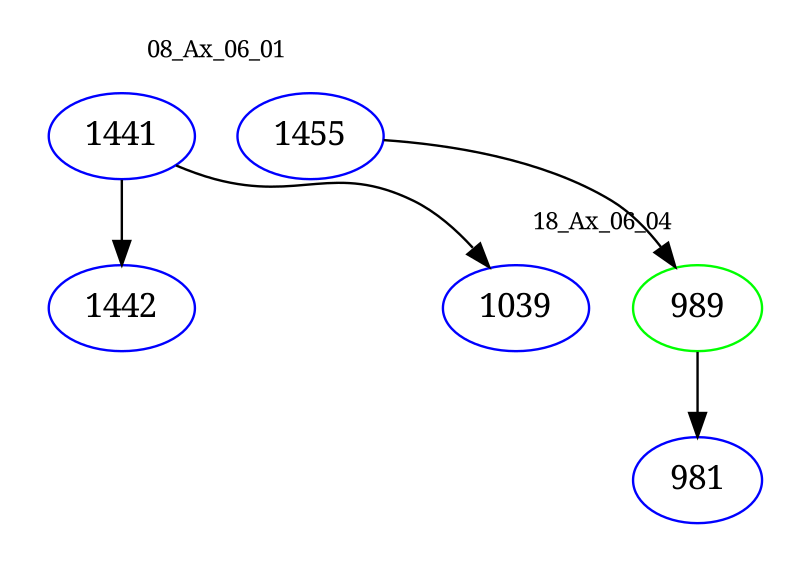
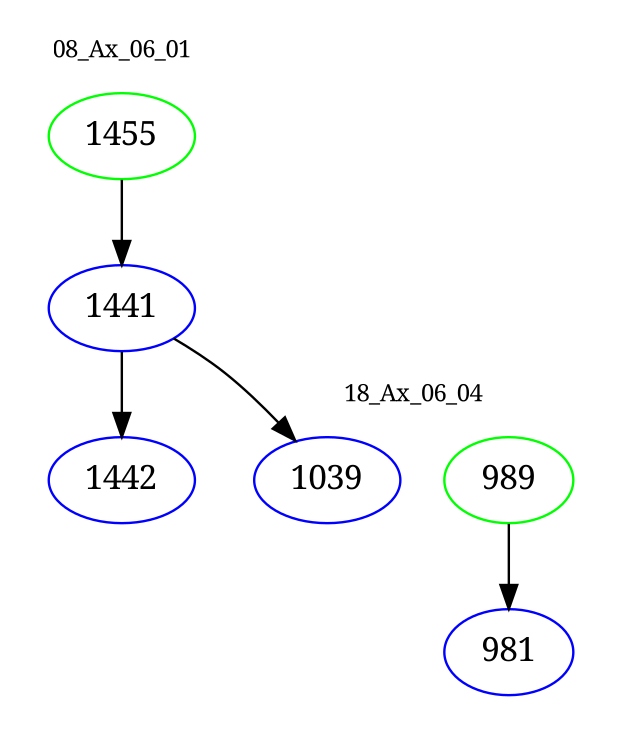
node "1455": color blue -> green
edge "1455" -> "989": now "1455" -> "1441"
